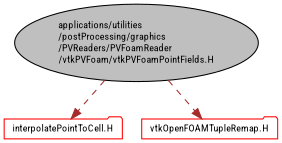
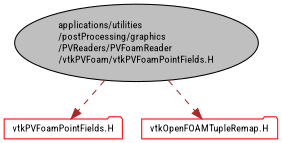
node "interpolatePointToCell.H": label "interpolatePointToCell.H" -> "vtkPVFoamPointFields.H"
